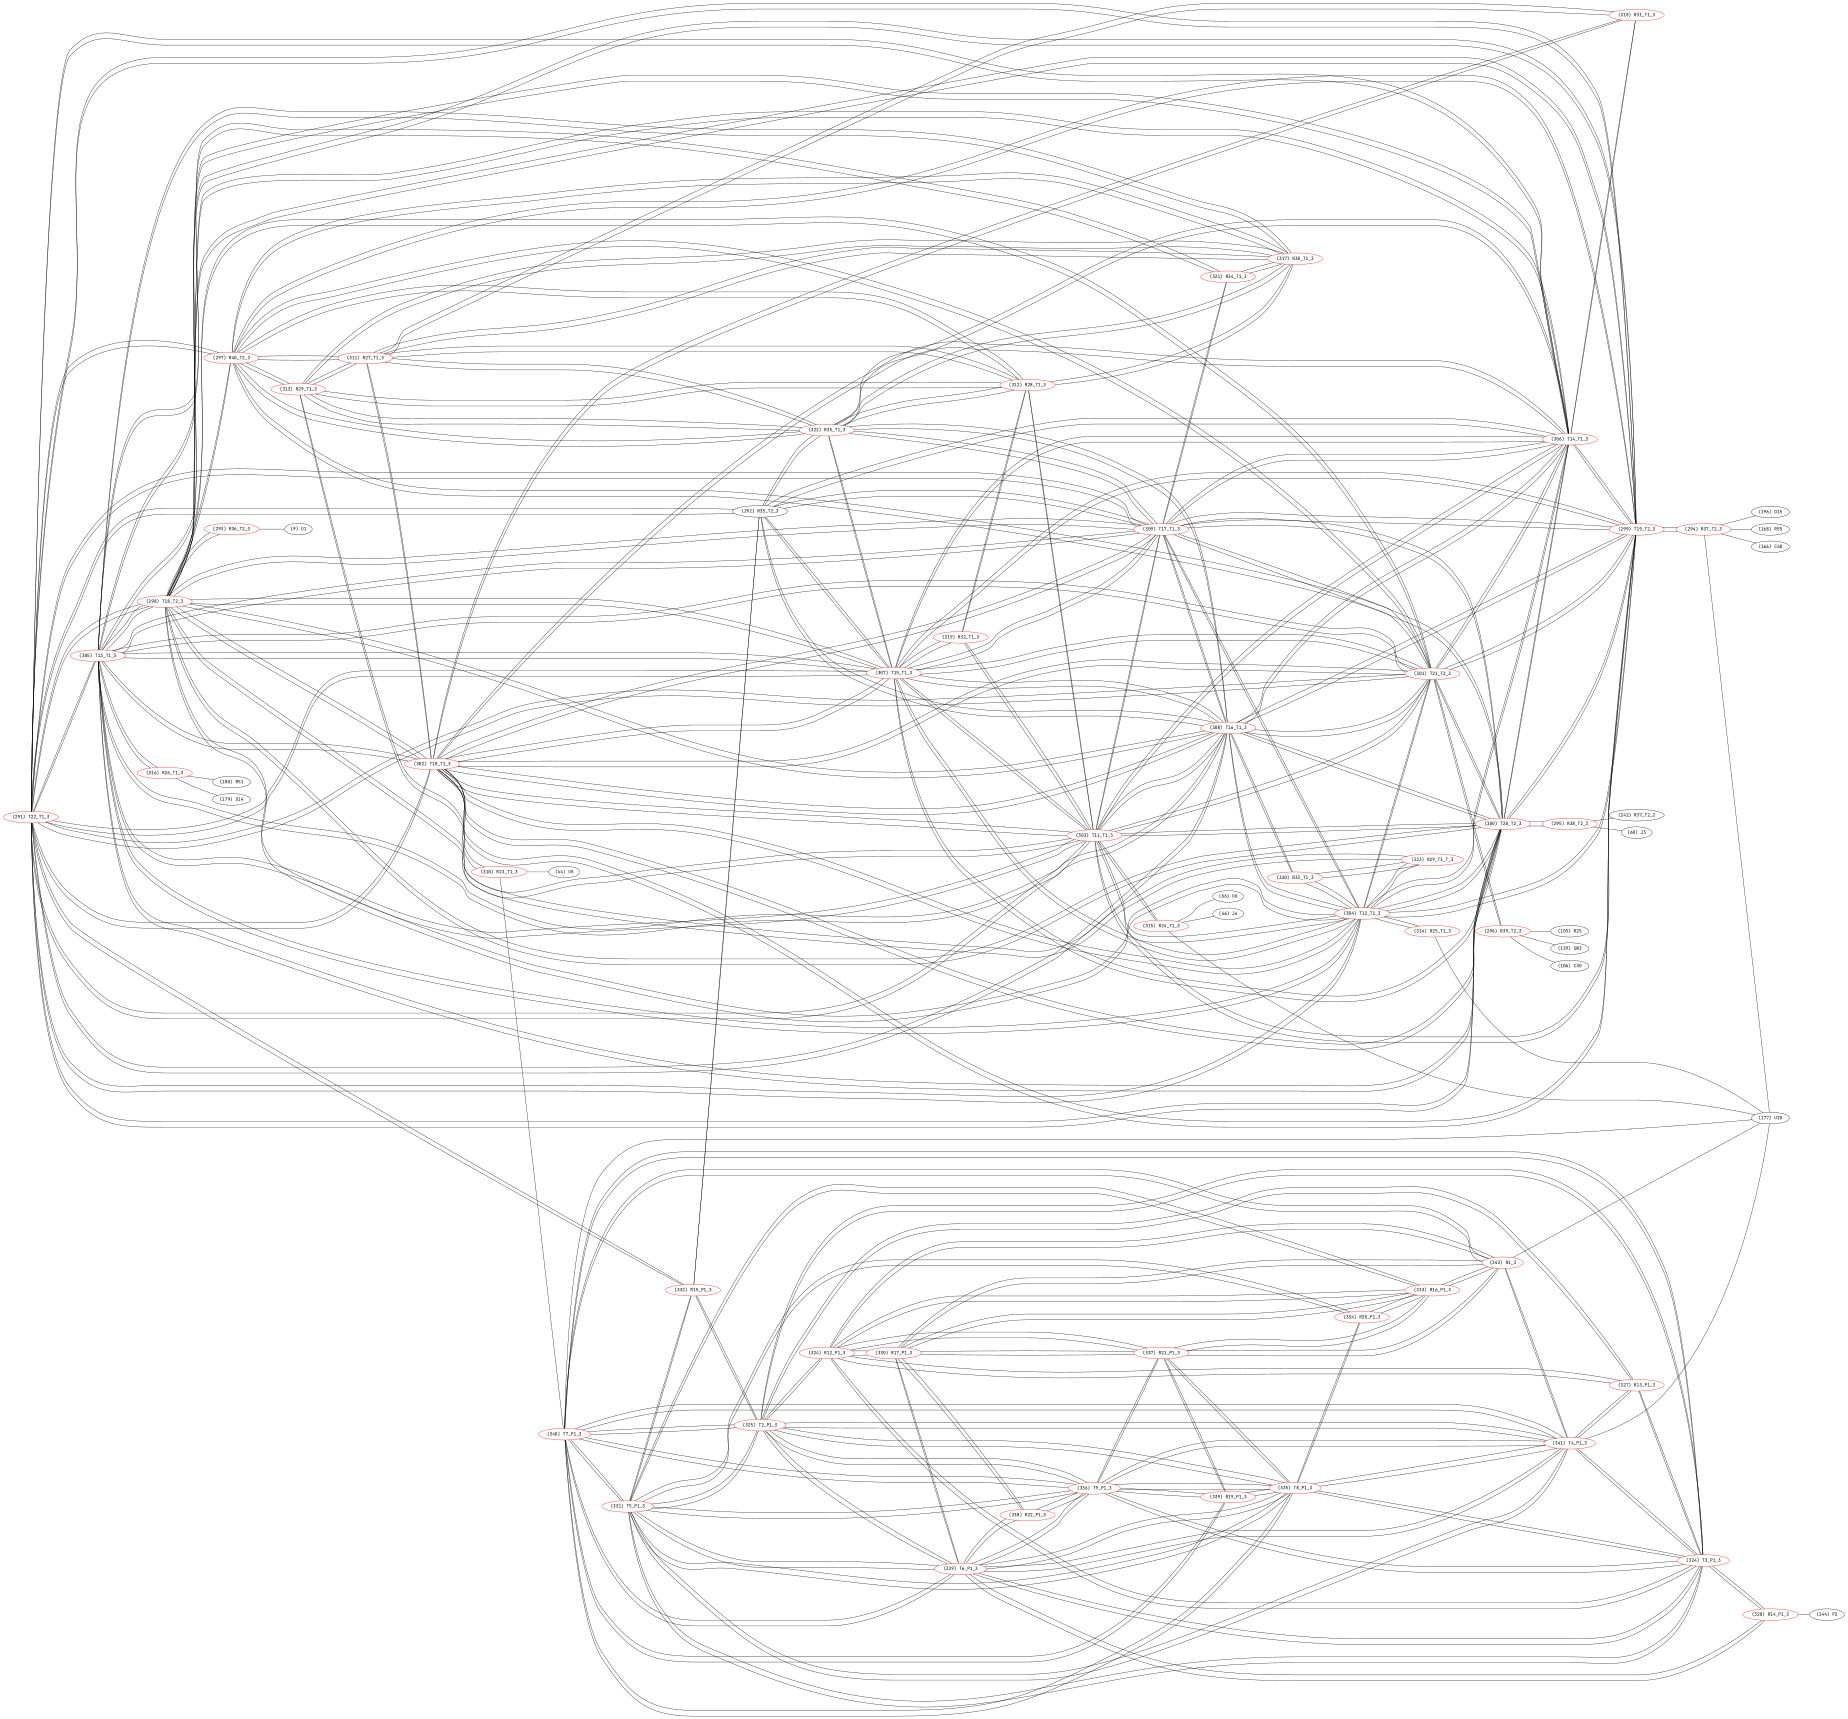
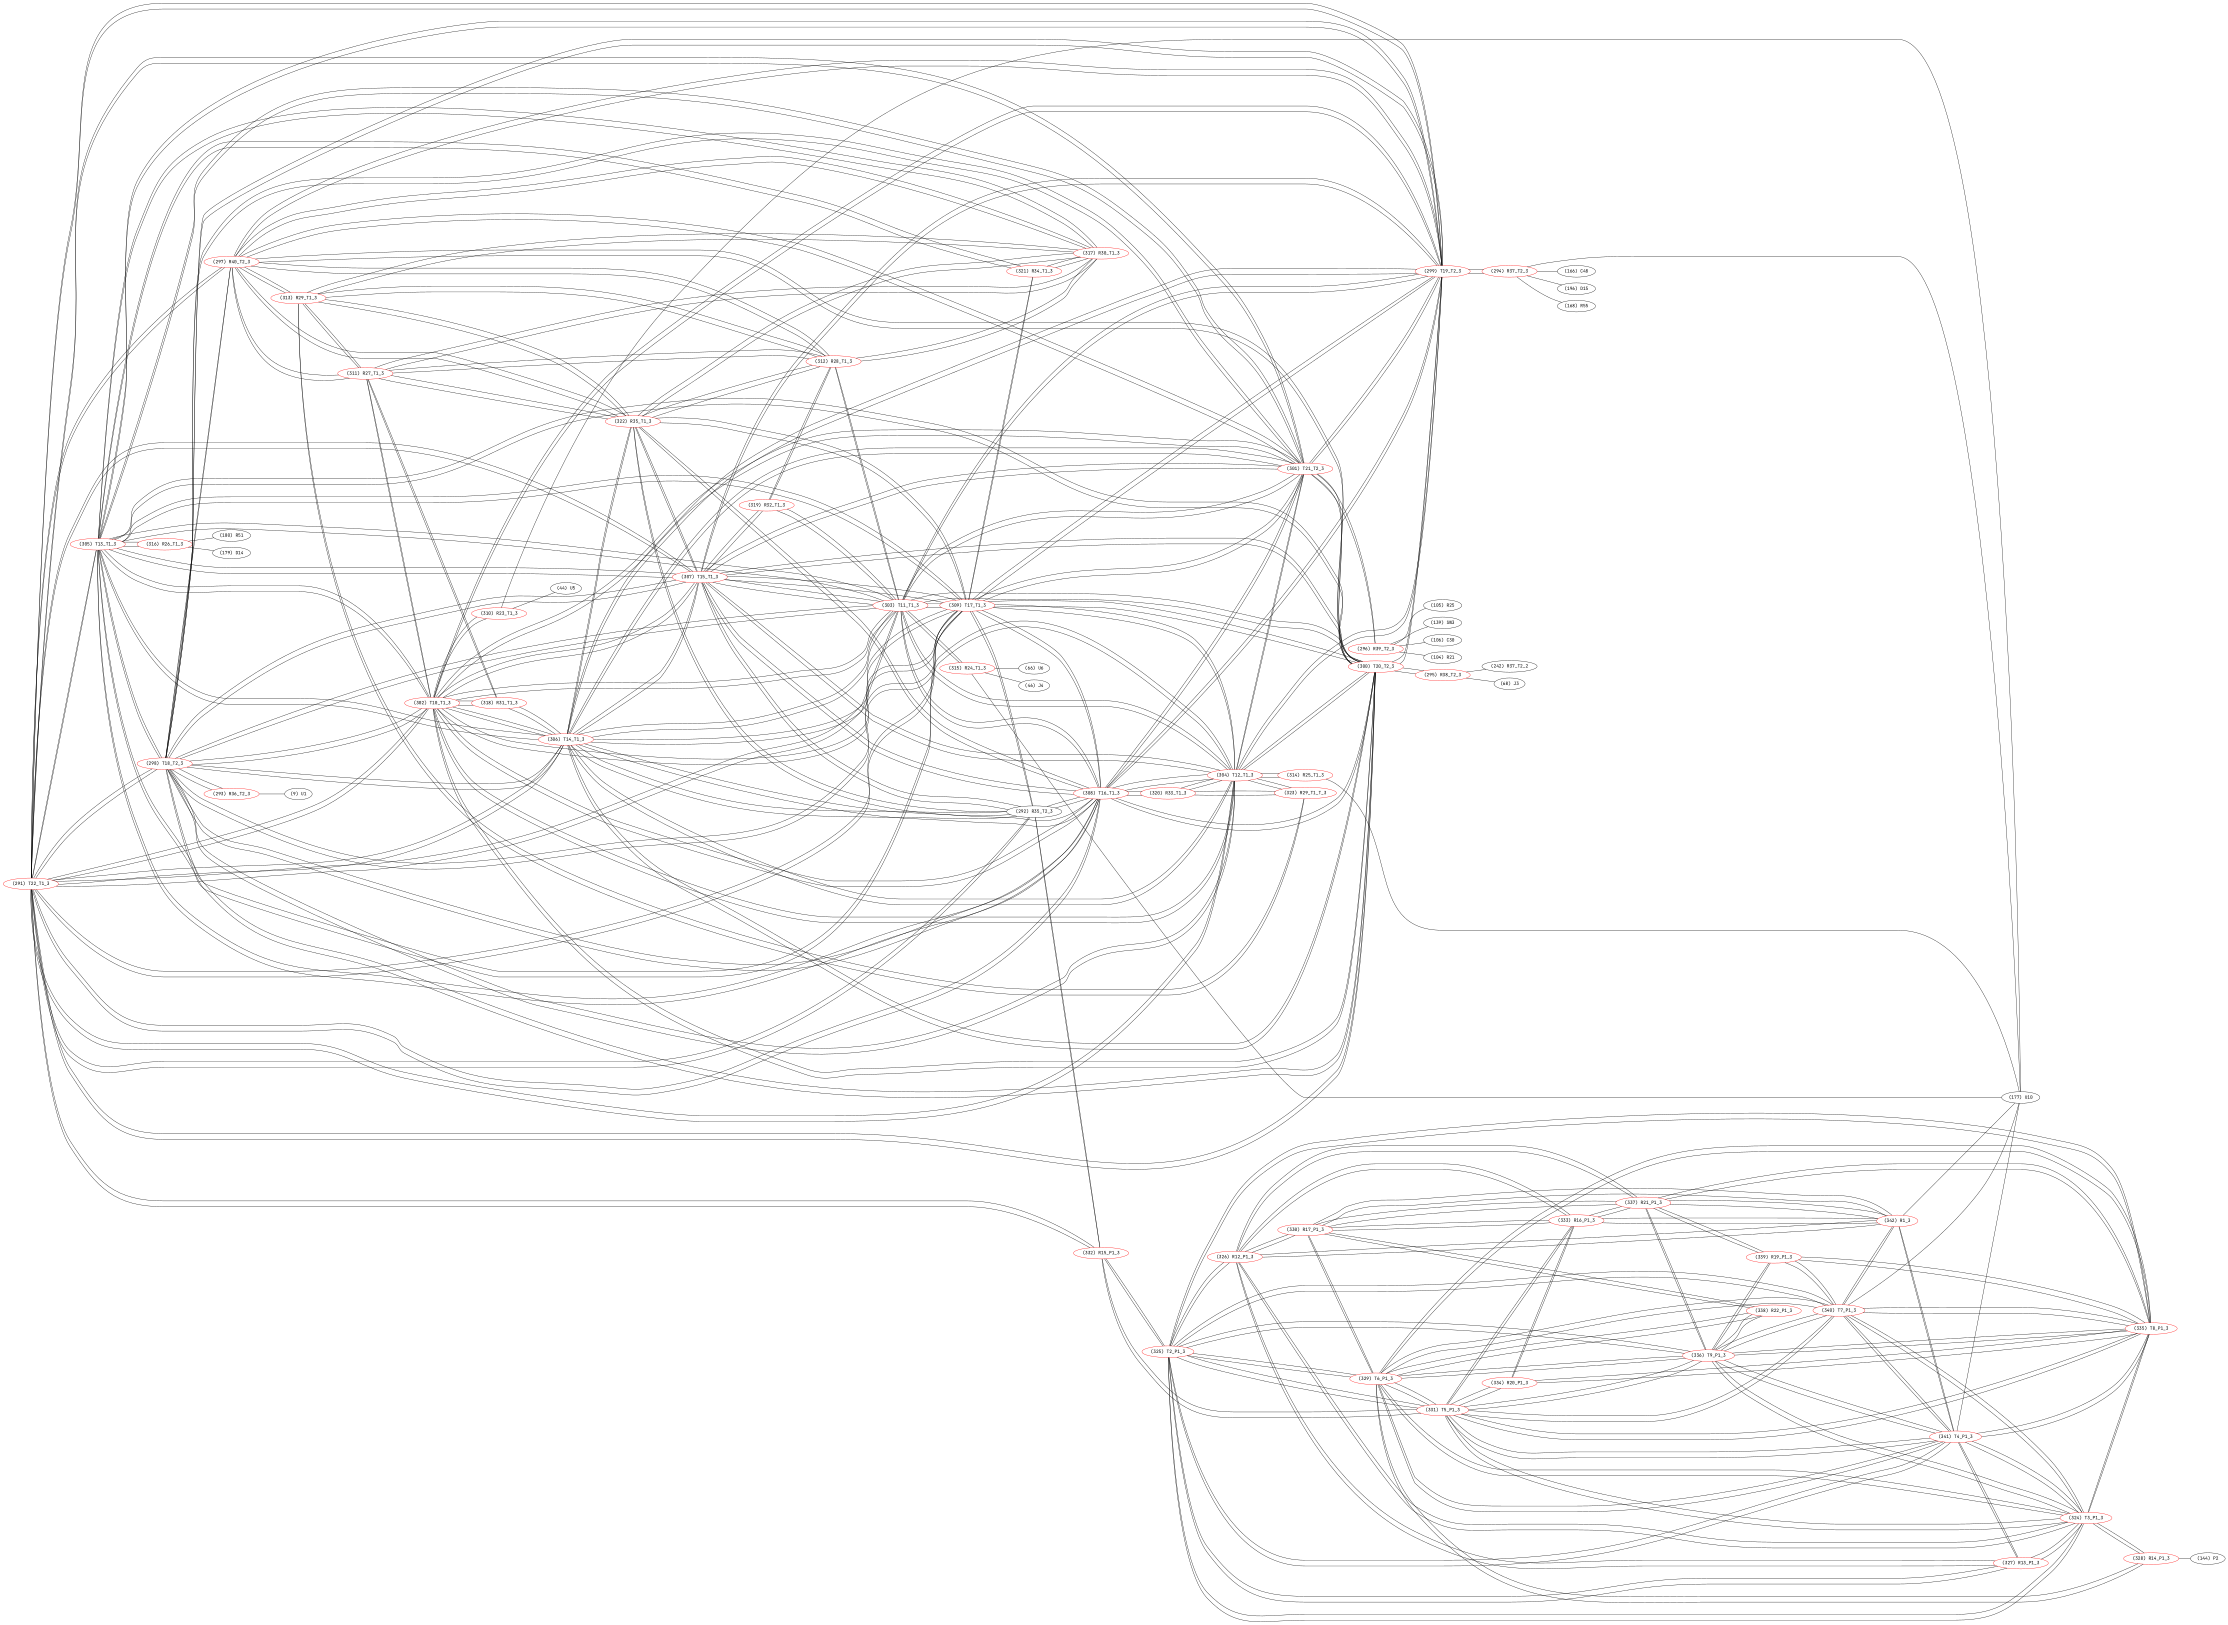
node "(104) R21": added
edge "(310) R23_T1_3" -- "(340) T7_P1_3": now "(310) R23_T1_3" -- "(177) U10"
node "(324) R12_P1_3": label "(324) R12_P1_3" -> "(326) R12_P1_3"
